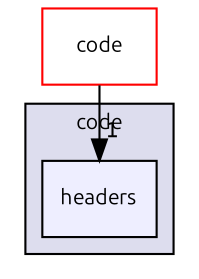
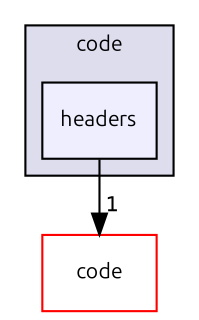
edge "code" -> "headers": reversed
